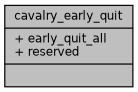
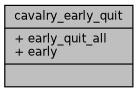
node "cavalry_early_quit": text "+ reserved" -> "+ early"
